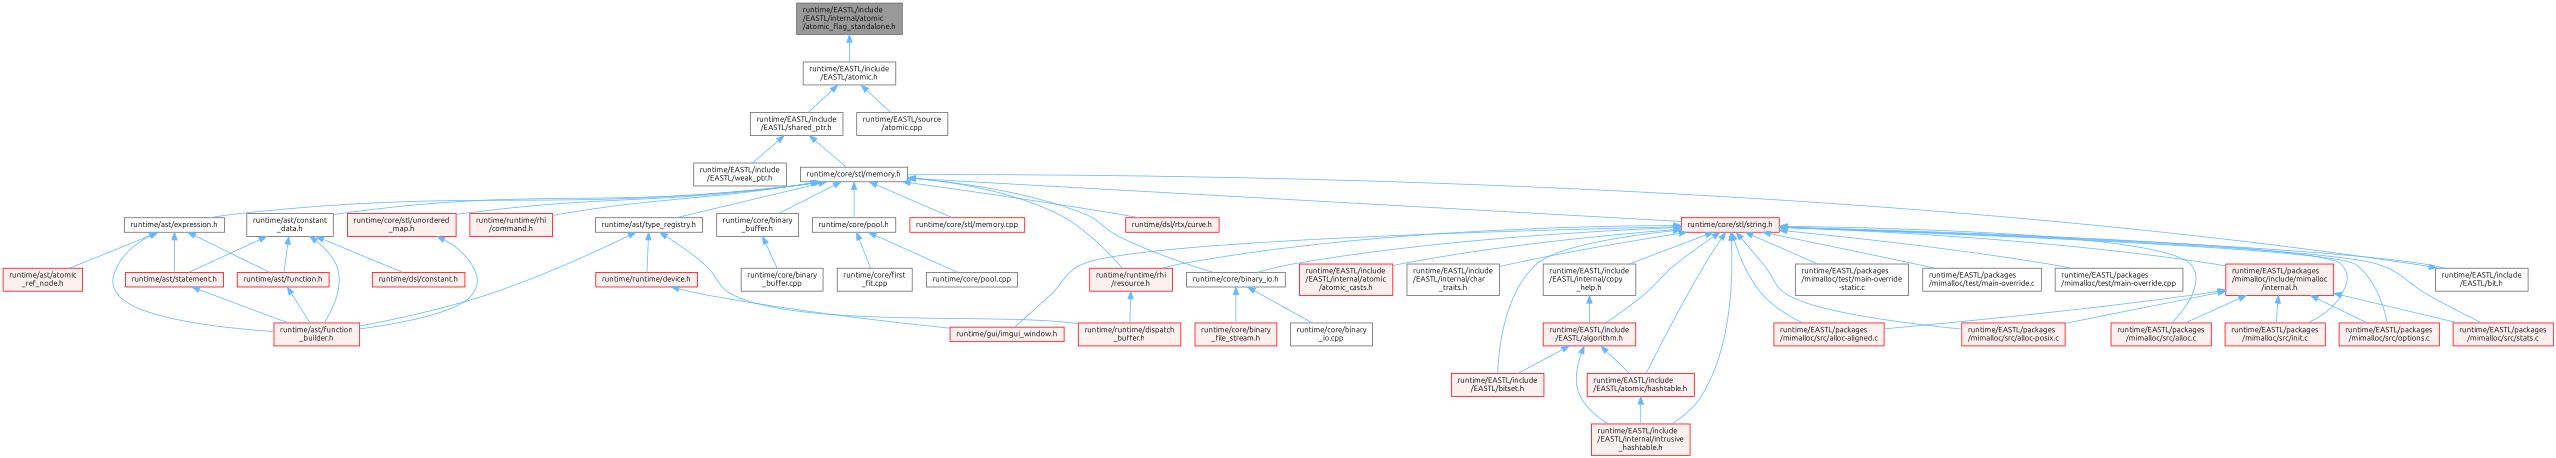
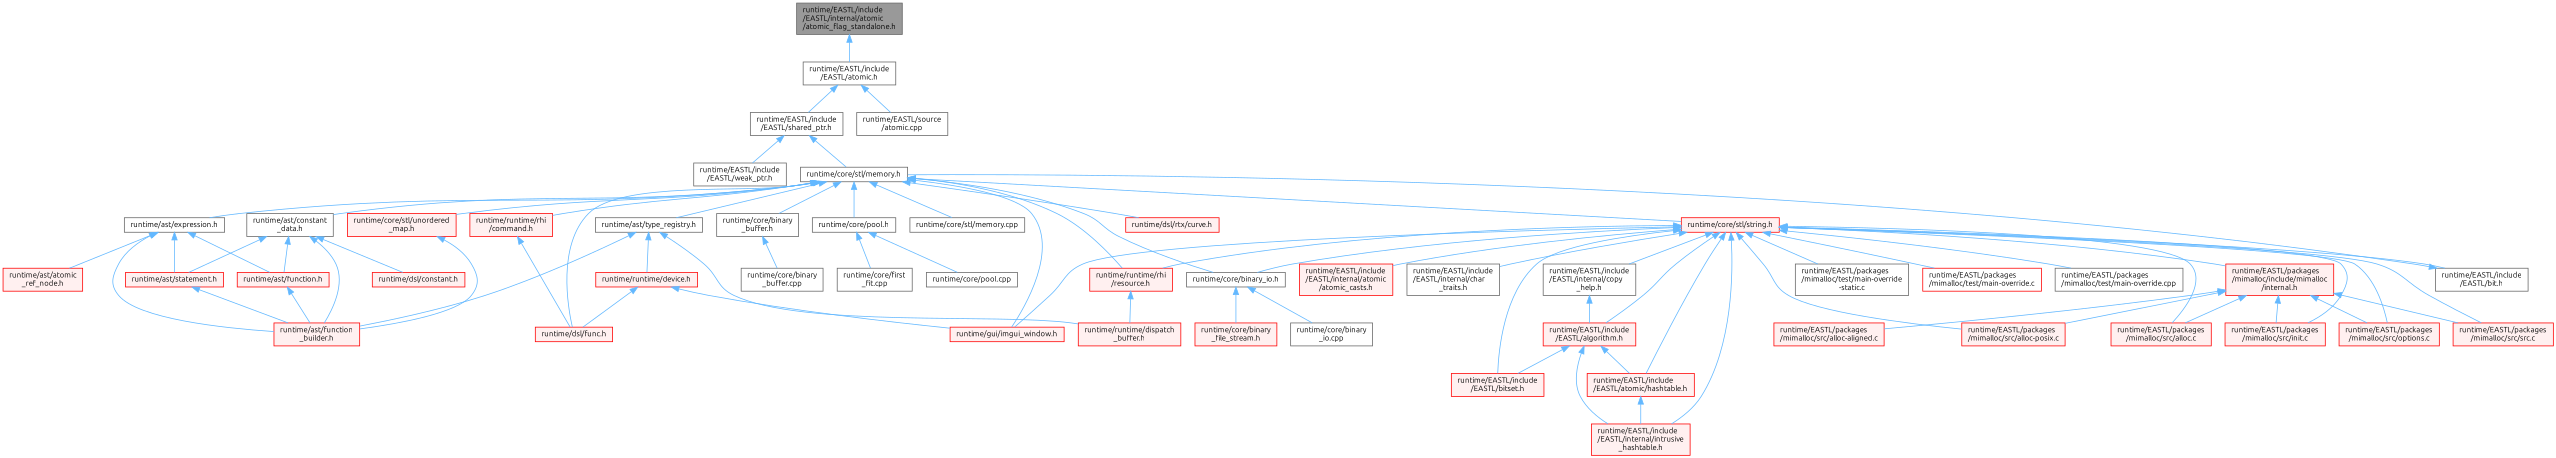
edge "runtime/gui/imgui_window.h" -> "runtime/core/stl/memory.h": added
node "runtime/core/stl/memory.cpp": color red -> grey40
node "runtime/EASTL/packages /mimalloc/test/main-override.c": color grey40 -> red
edge "runtime/EASTL/packages /mimalloc/src/alloc-aligned.c" -> "runtime/core/stl/string.h": removed
node "runtime/dsl/func.h": added
node "runtime/EASTL/packages /mimalloc/src/stats.c": label "runtime/EASTL/packages /mimalloc/src/stats.c" -> "runtime/EASTL/packages /mimalloc/src/src.c"
